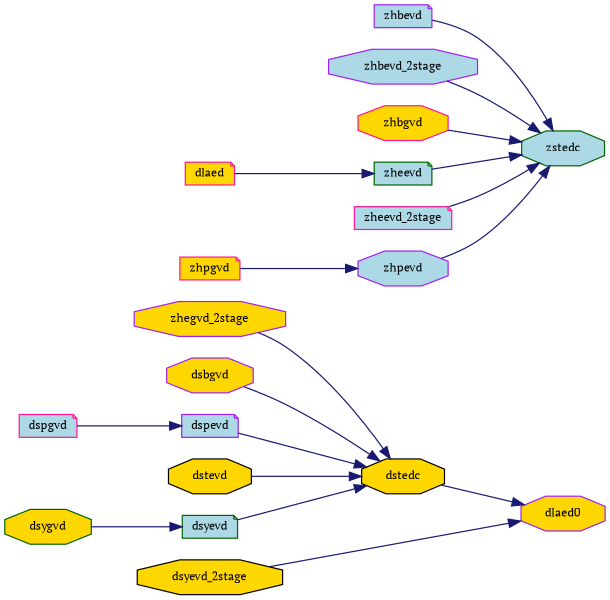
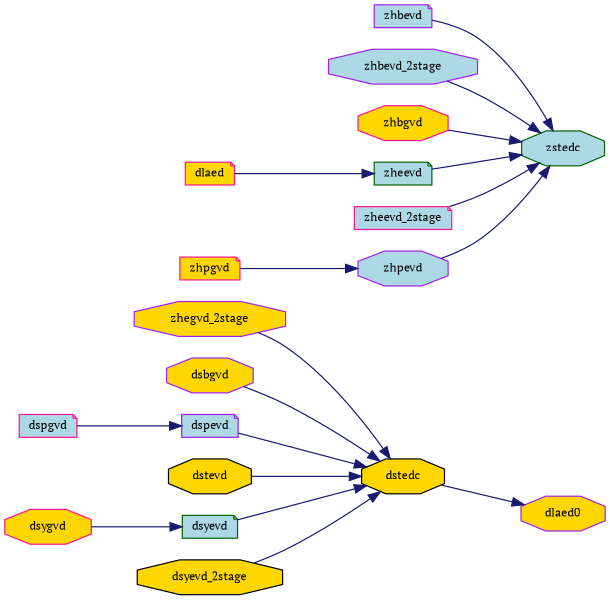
node "dsygvd": color darkgreen -> deeppink
edge "dsyevd_2stage" -> "dlaed0": now "dsyevd_2stage" -> "dstedc"
